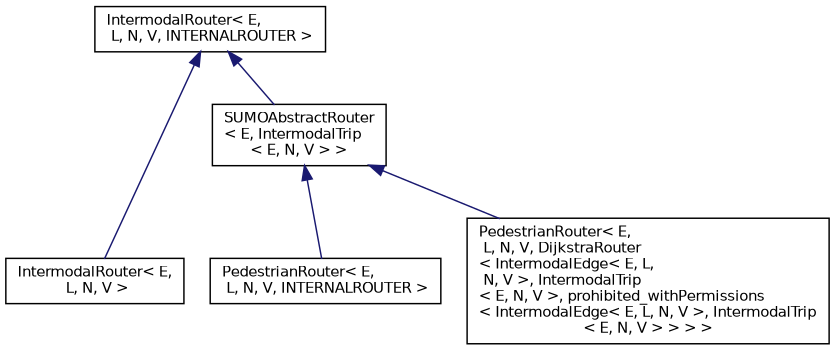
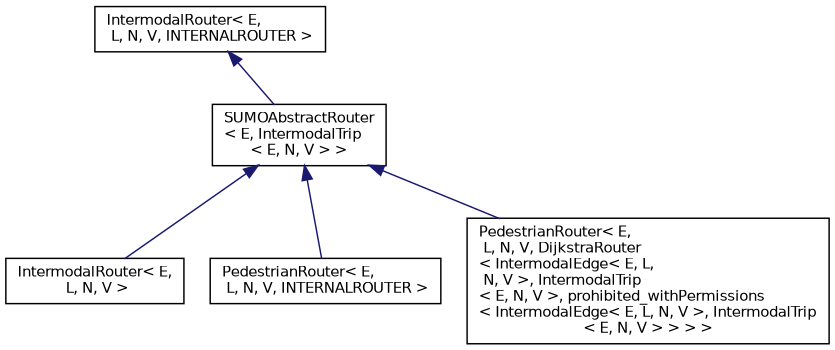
edge "IntermodalRouter< E, L, N, V >" -> "IntermodalRouter< E, L, N, V, INTERNALROUTER >": now "IntermodalRouter< E, L, N, V >" -> "SUMOAbstractRouter < E, IntermodalTrip < E, N, V > >"
